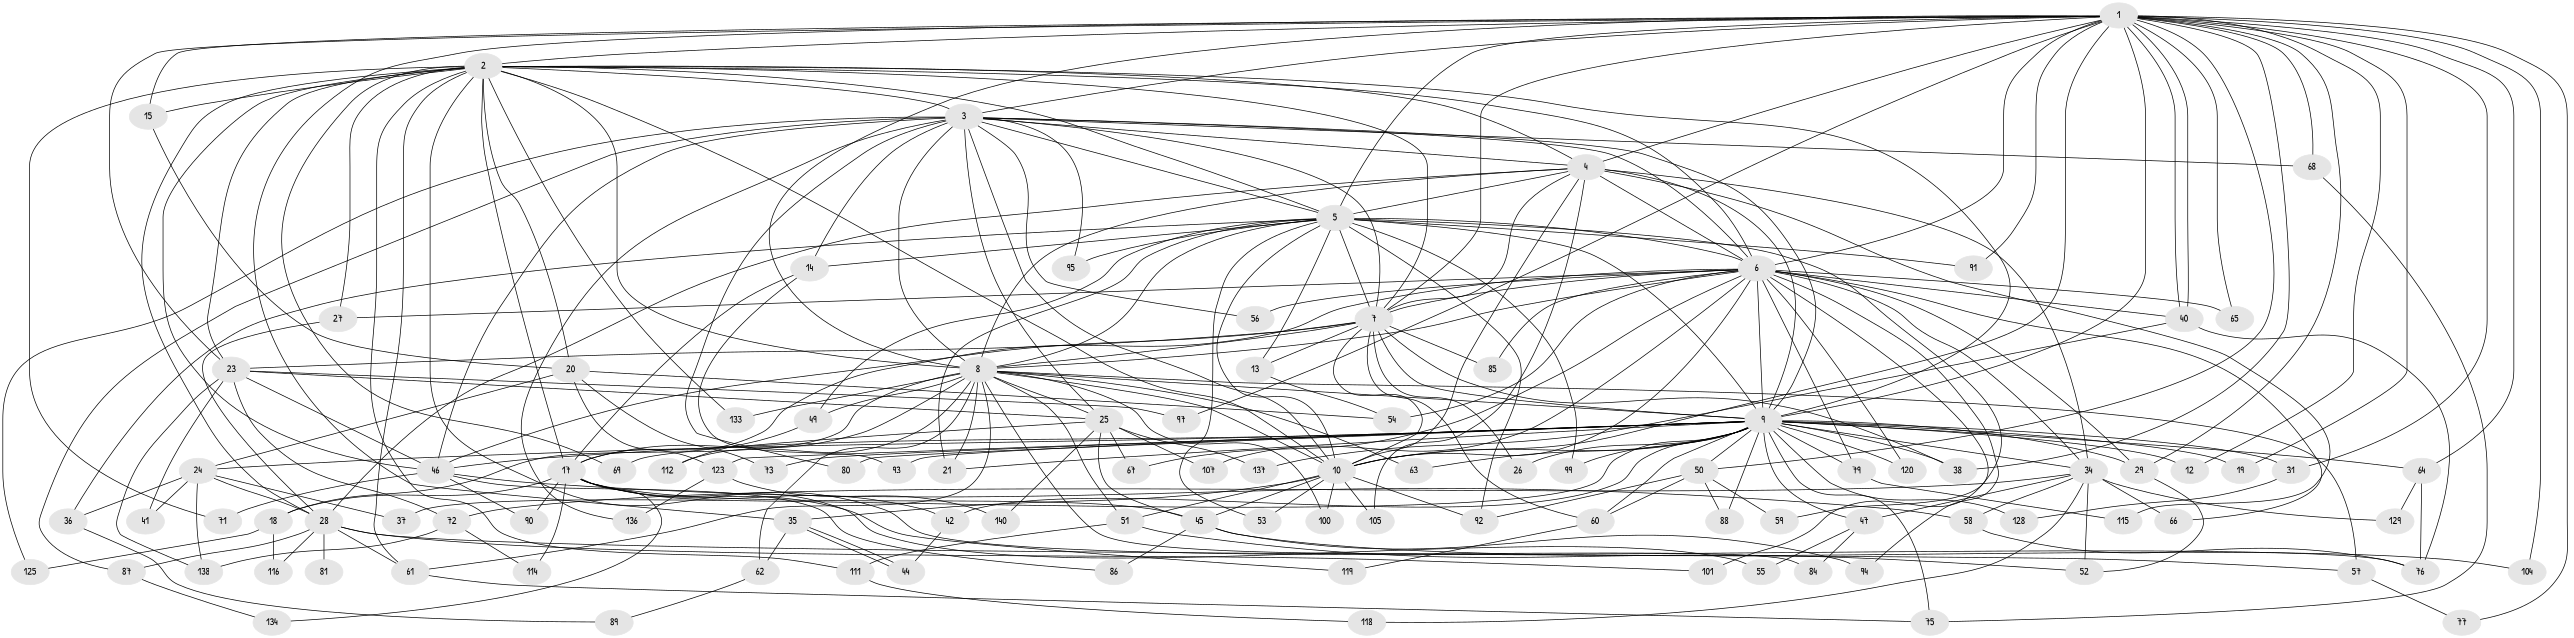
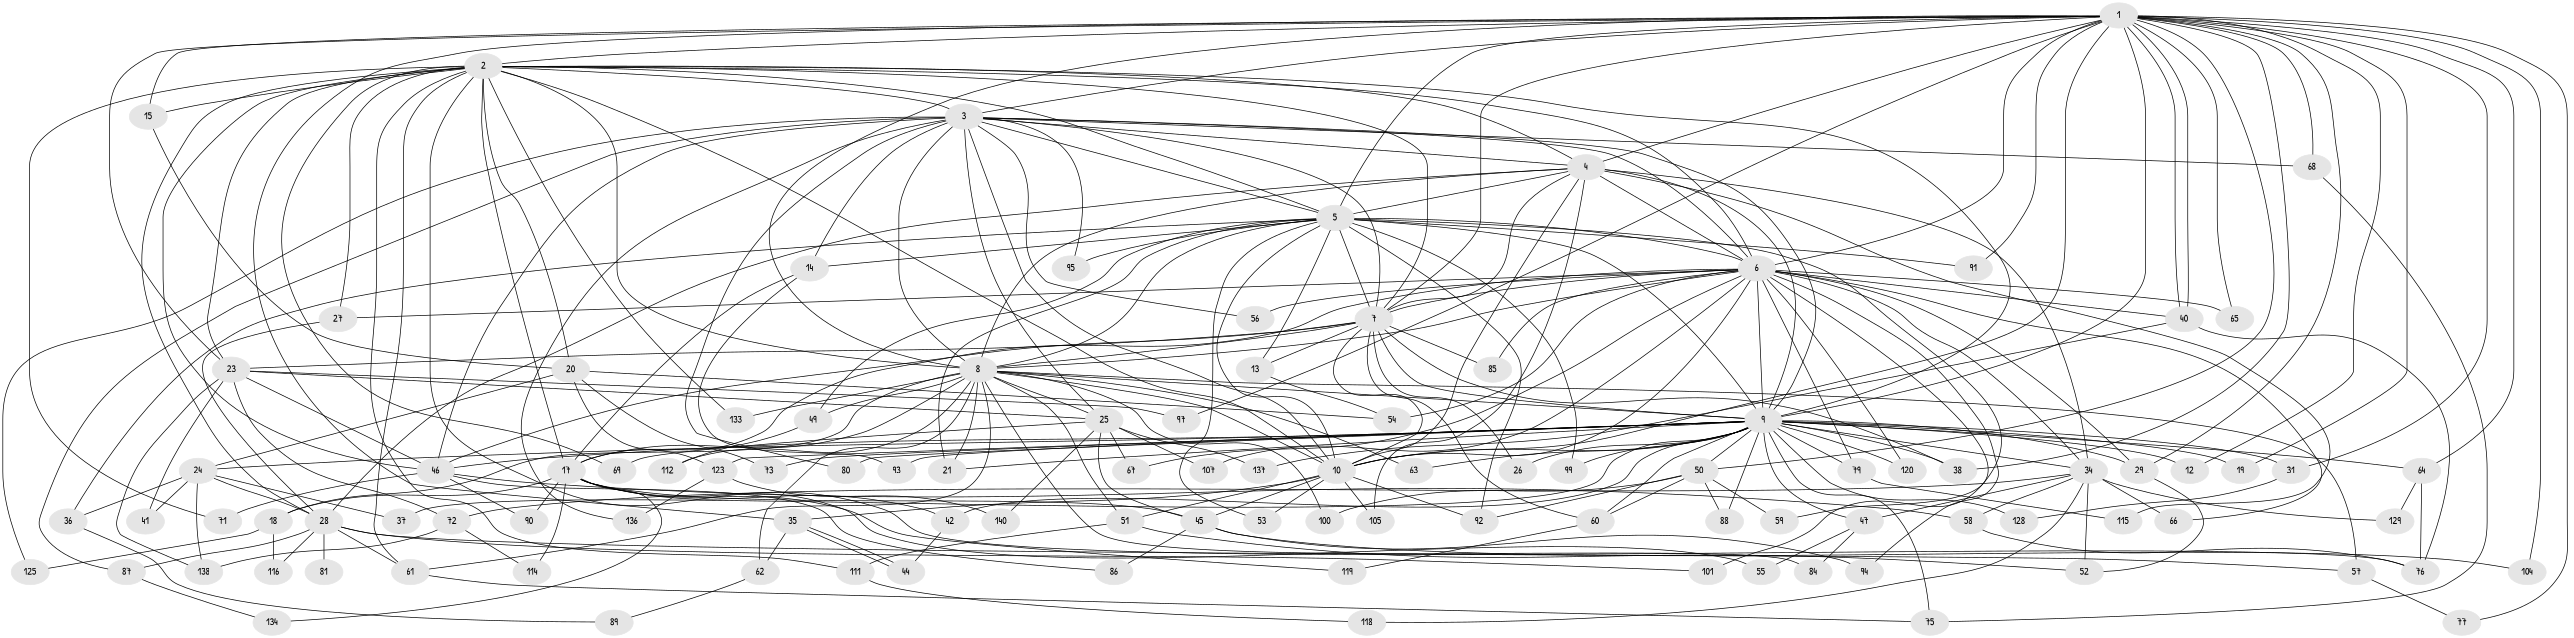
edge "10" -- "100": now "50" -- "100"
